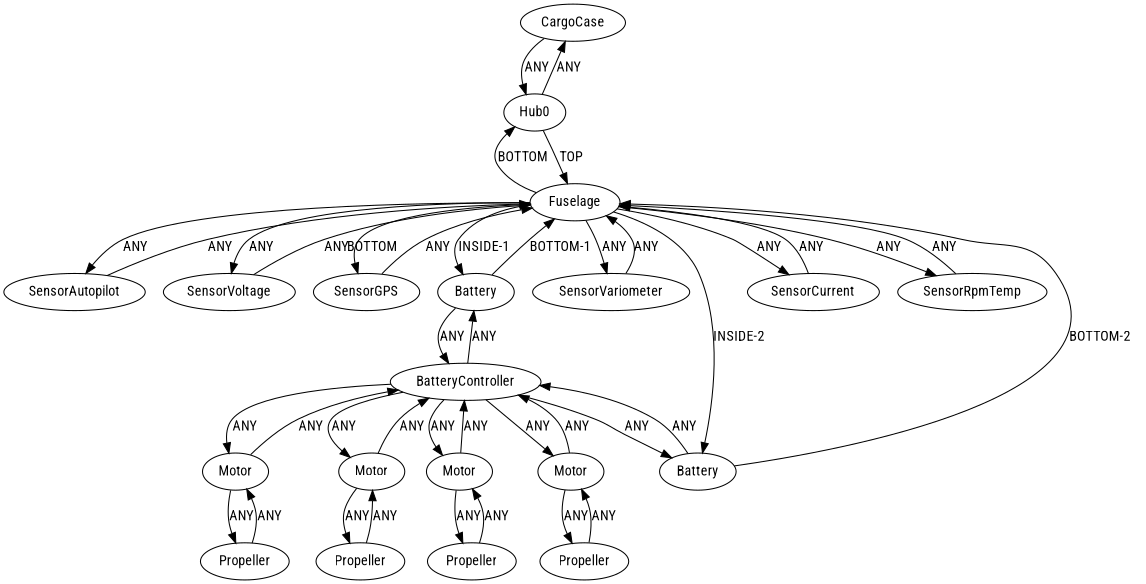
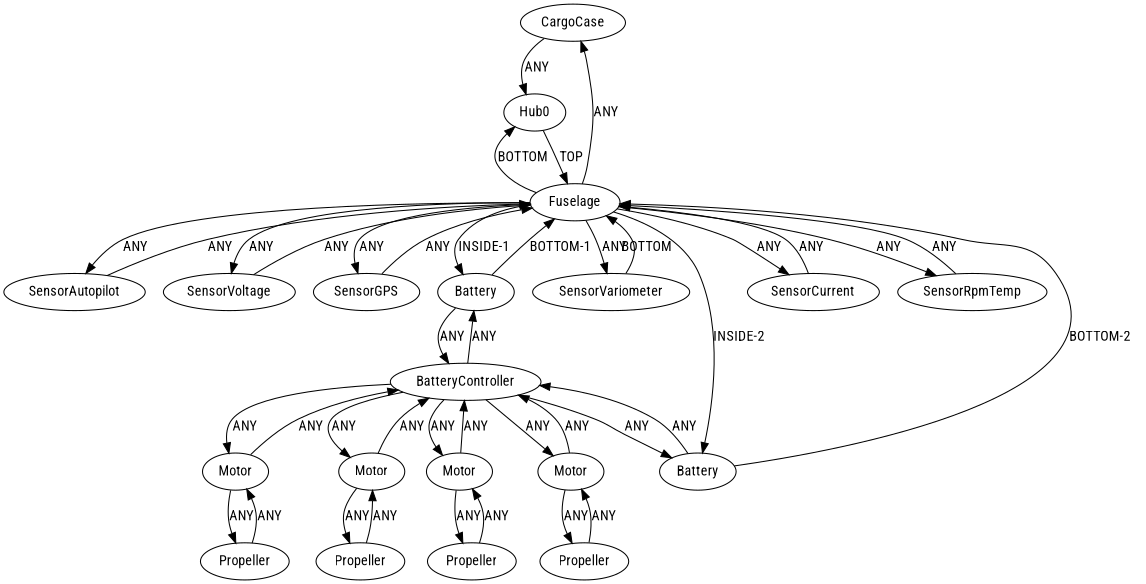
edge "Hub0" -> "CargoCase": now "Fuselage" -> "CargoCase"
edge "Fuselage" -> "SensorGPS": label "BOTTOM" -> "ANY"
edge "SensorVariometer" -> "Fuselage": label "ANY" -> "BOTTOM"
